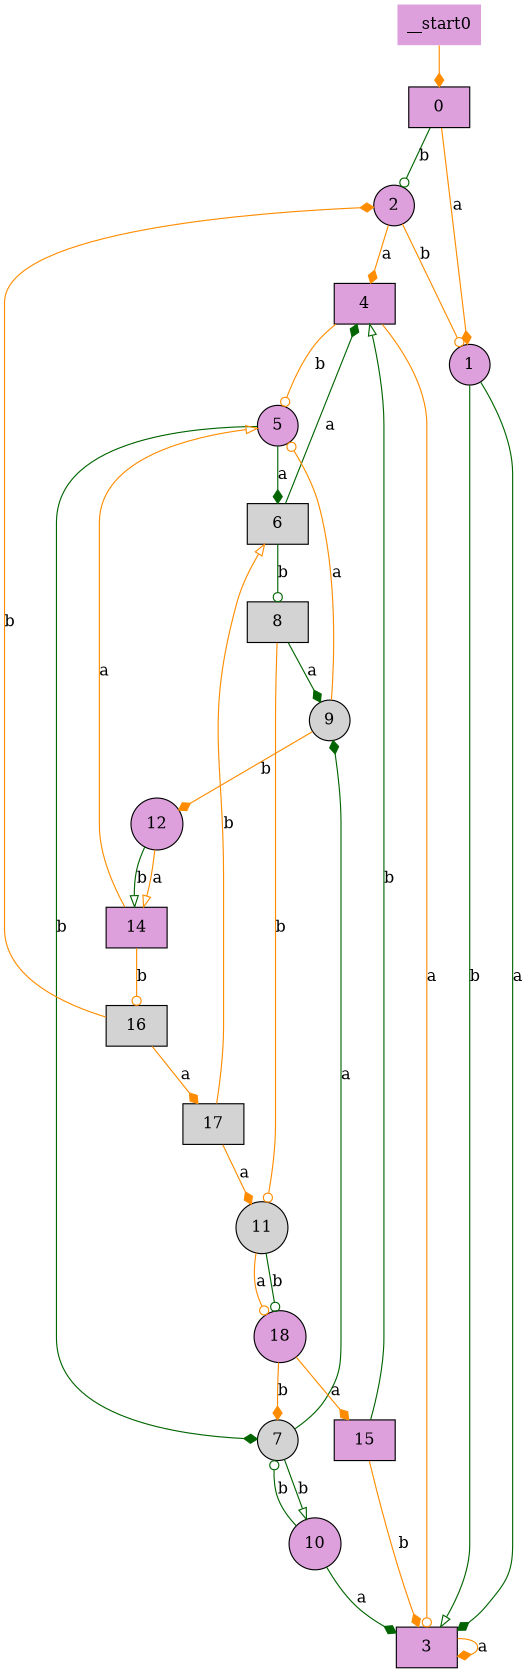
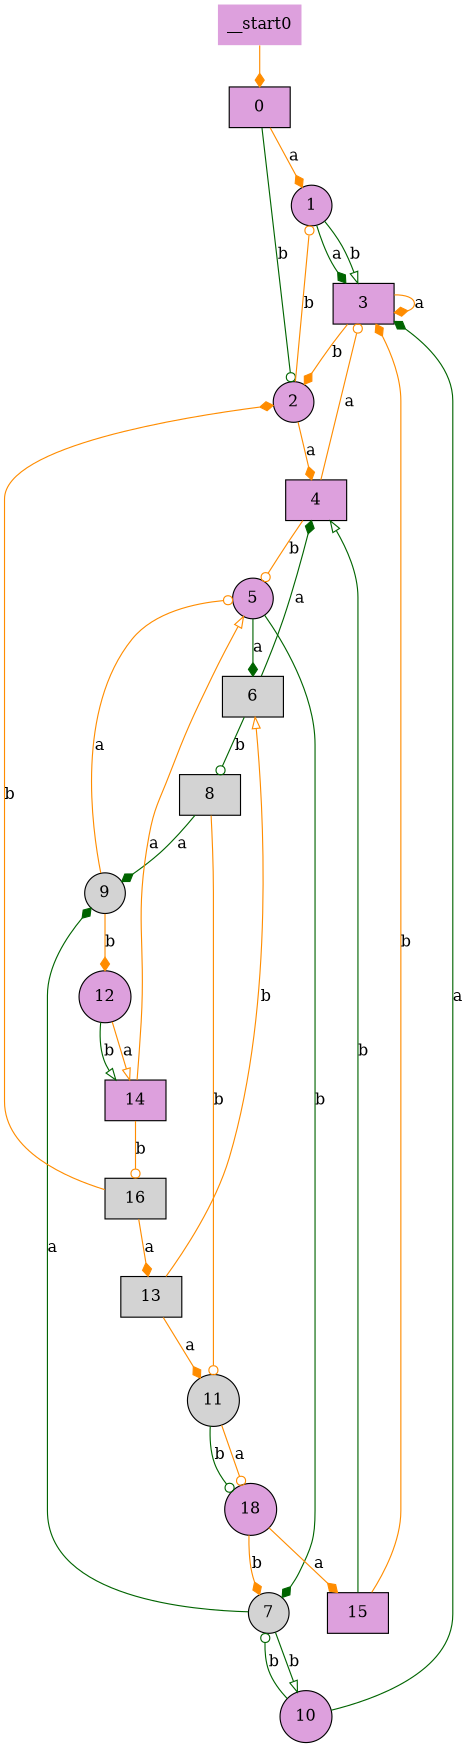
edge "3" -> "2": added, label "b"
node "17": label "17" -> "13"
